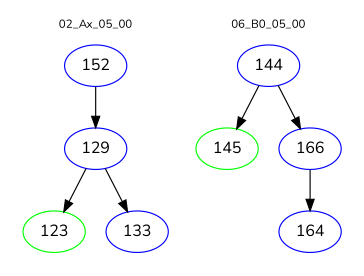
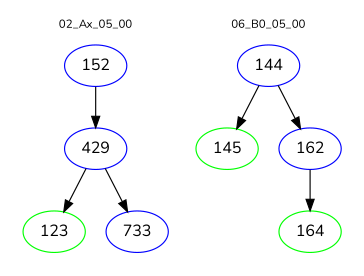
node "129": label "129" -> "429"
node "166": label "166" -> "162"
node "133": label "133" -> "733"
node "164": color blue -> green
